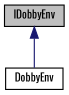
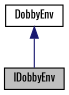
edge "DobbyEnv" -> "IDobbyEnv": reversed
